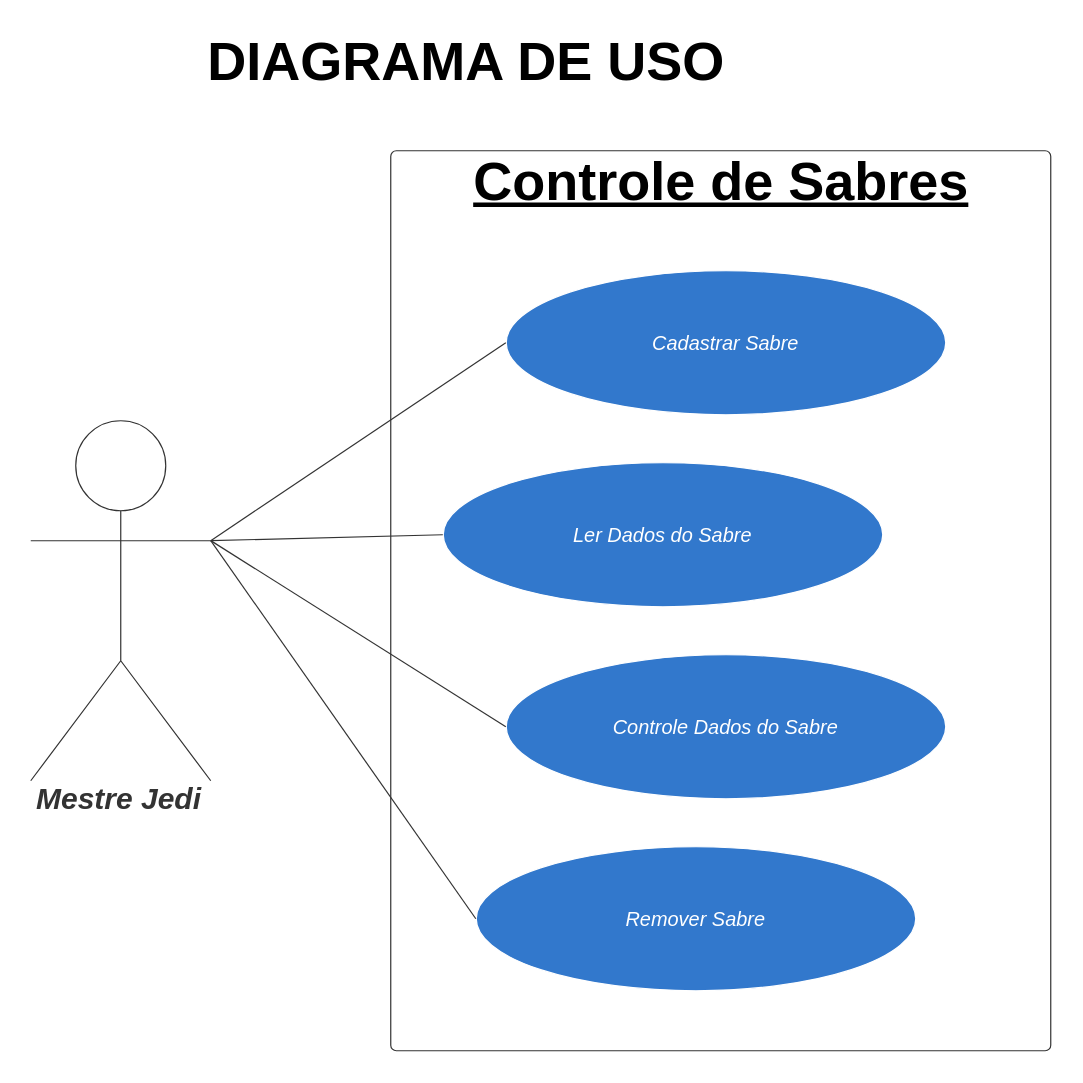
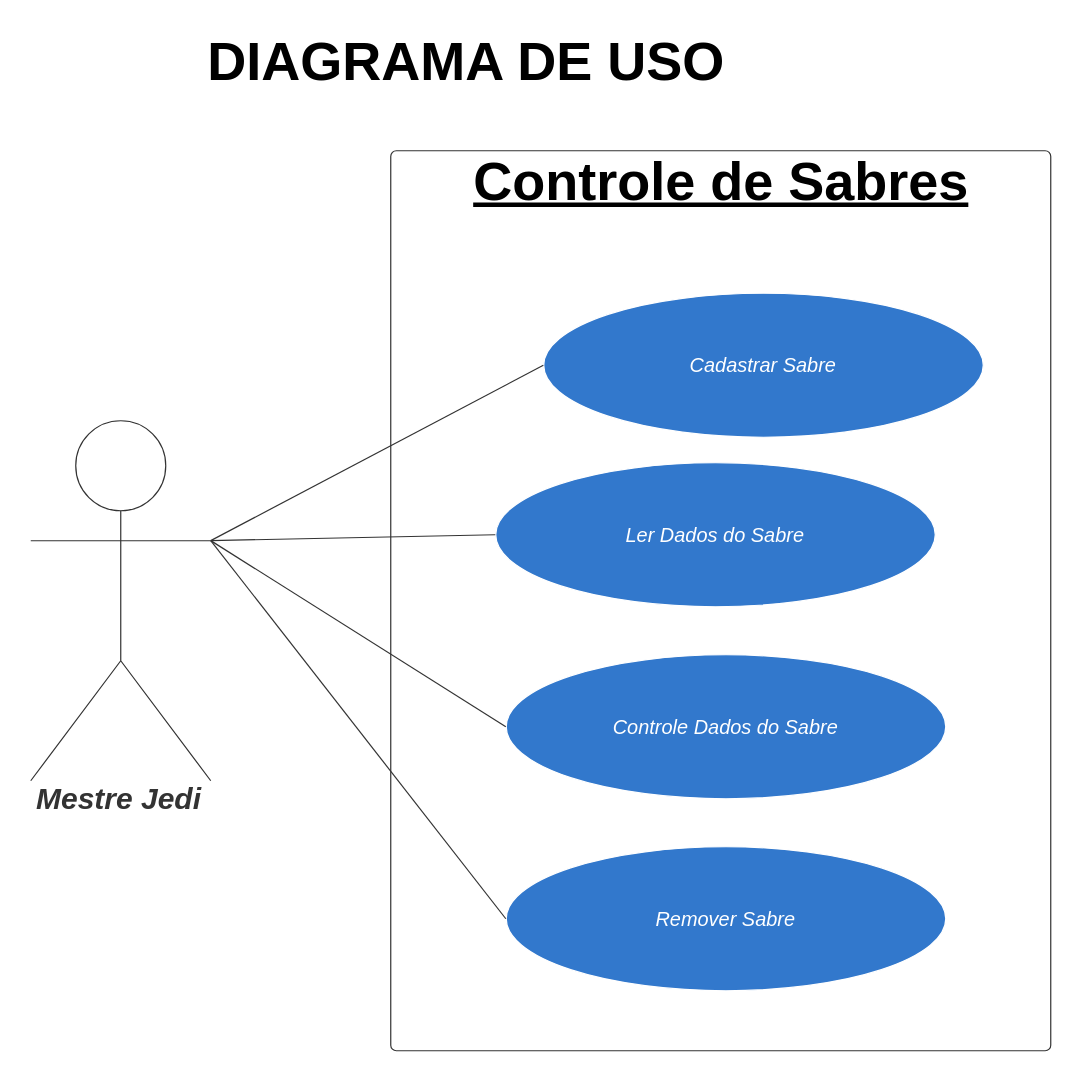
node "Cadastrar Sabre": moved (726, 343) -> (764, 365)
node "Ler Dados do Sabre": moved (663, 535) -> (716, 535)
node "Remover Sabre": moved (696, 919) -> (726, 919)
